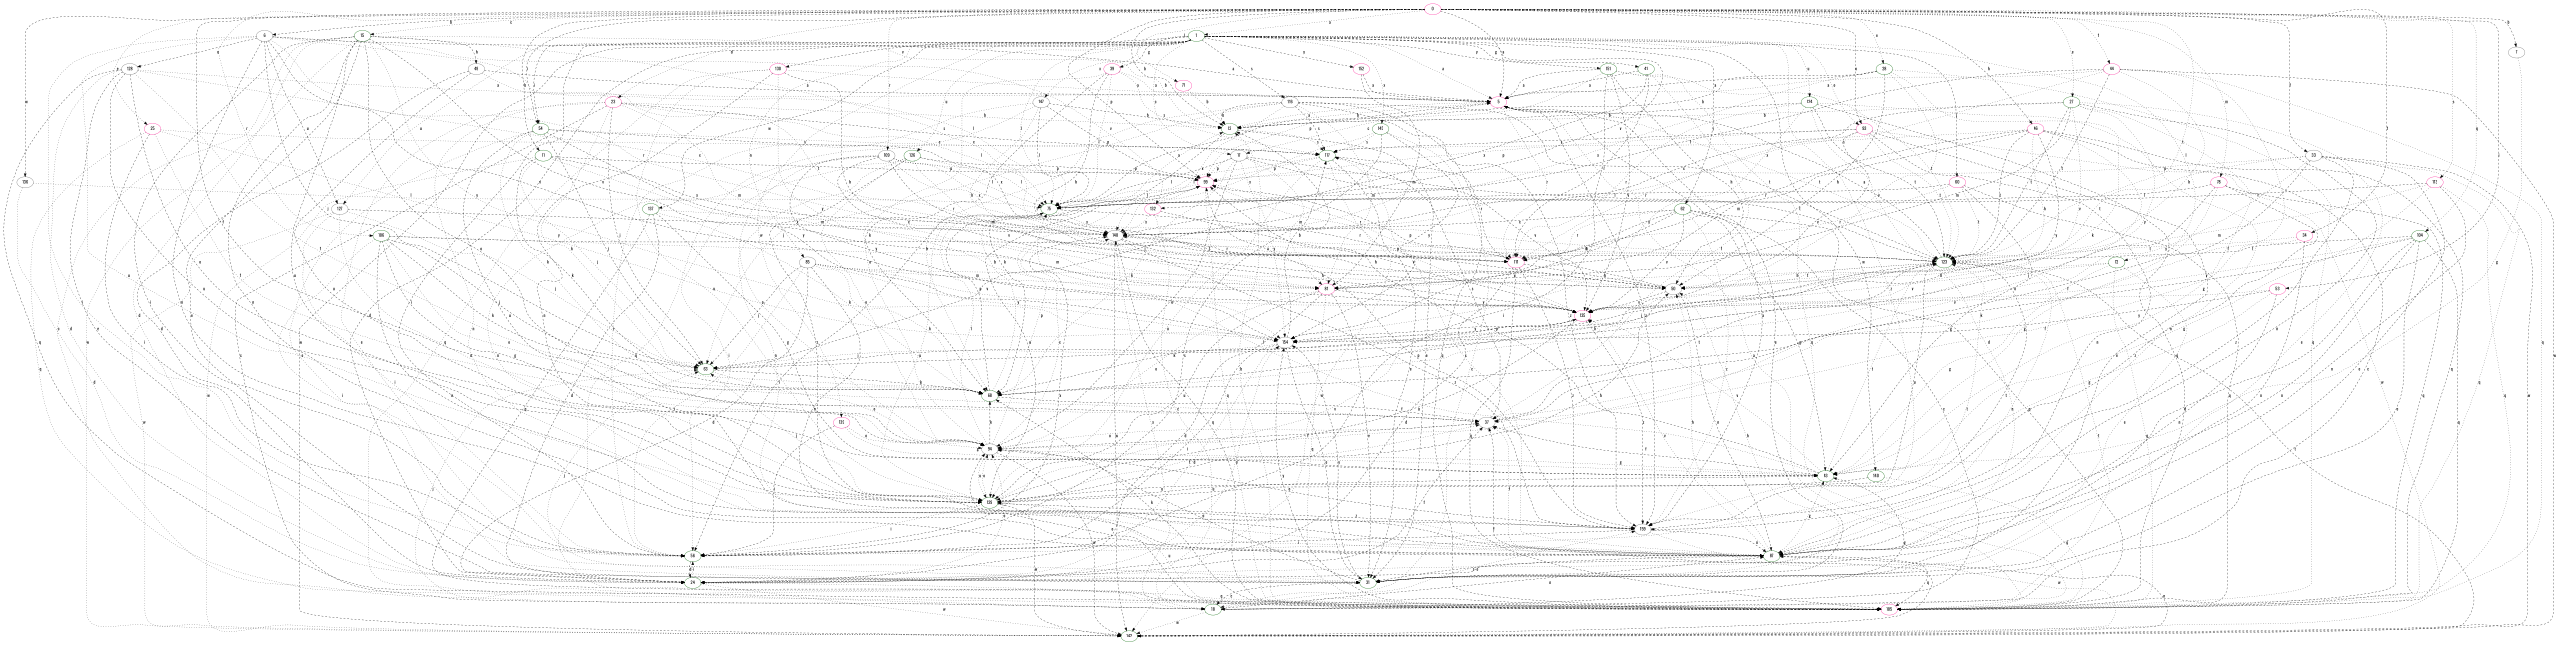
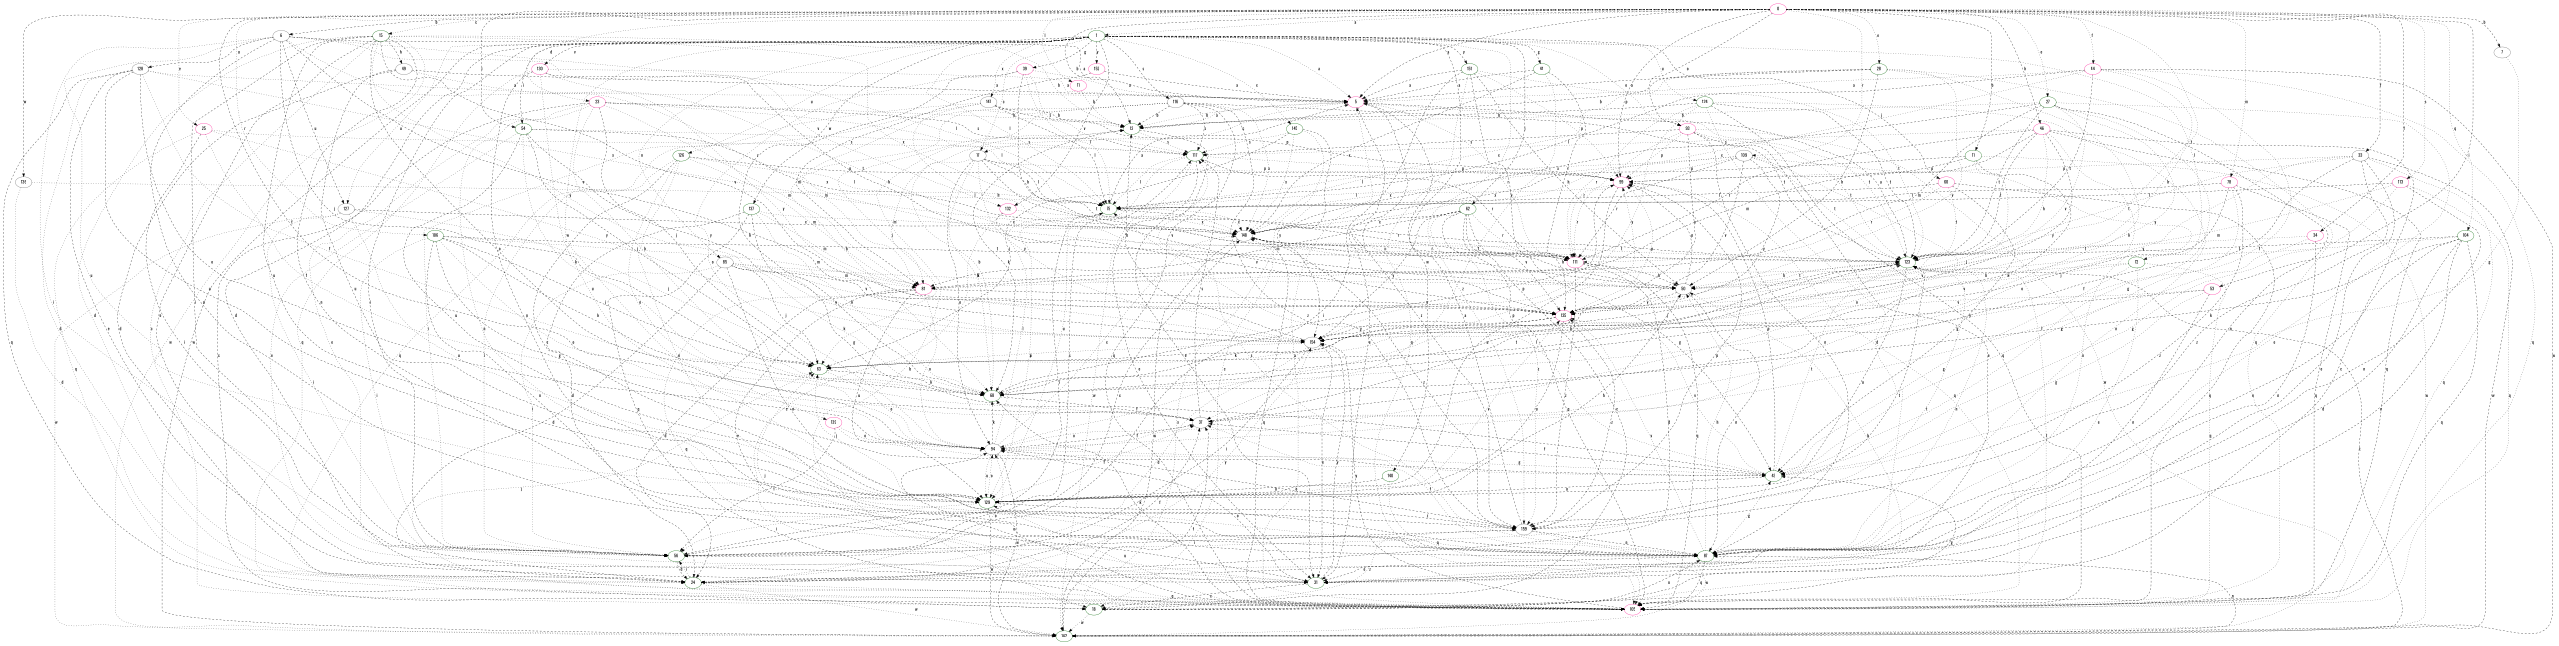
edge "11" -> "81": now "137" -> "81"
